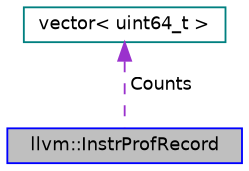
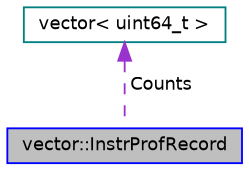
node "llvm::InstrProfRecord": label "llvm::InstrProfRecord" -> "vector::InstrProfRecord"
